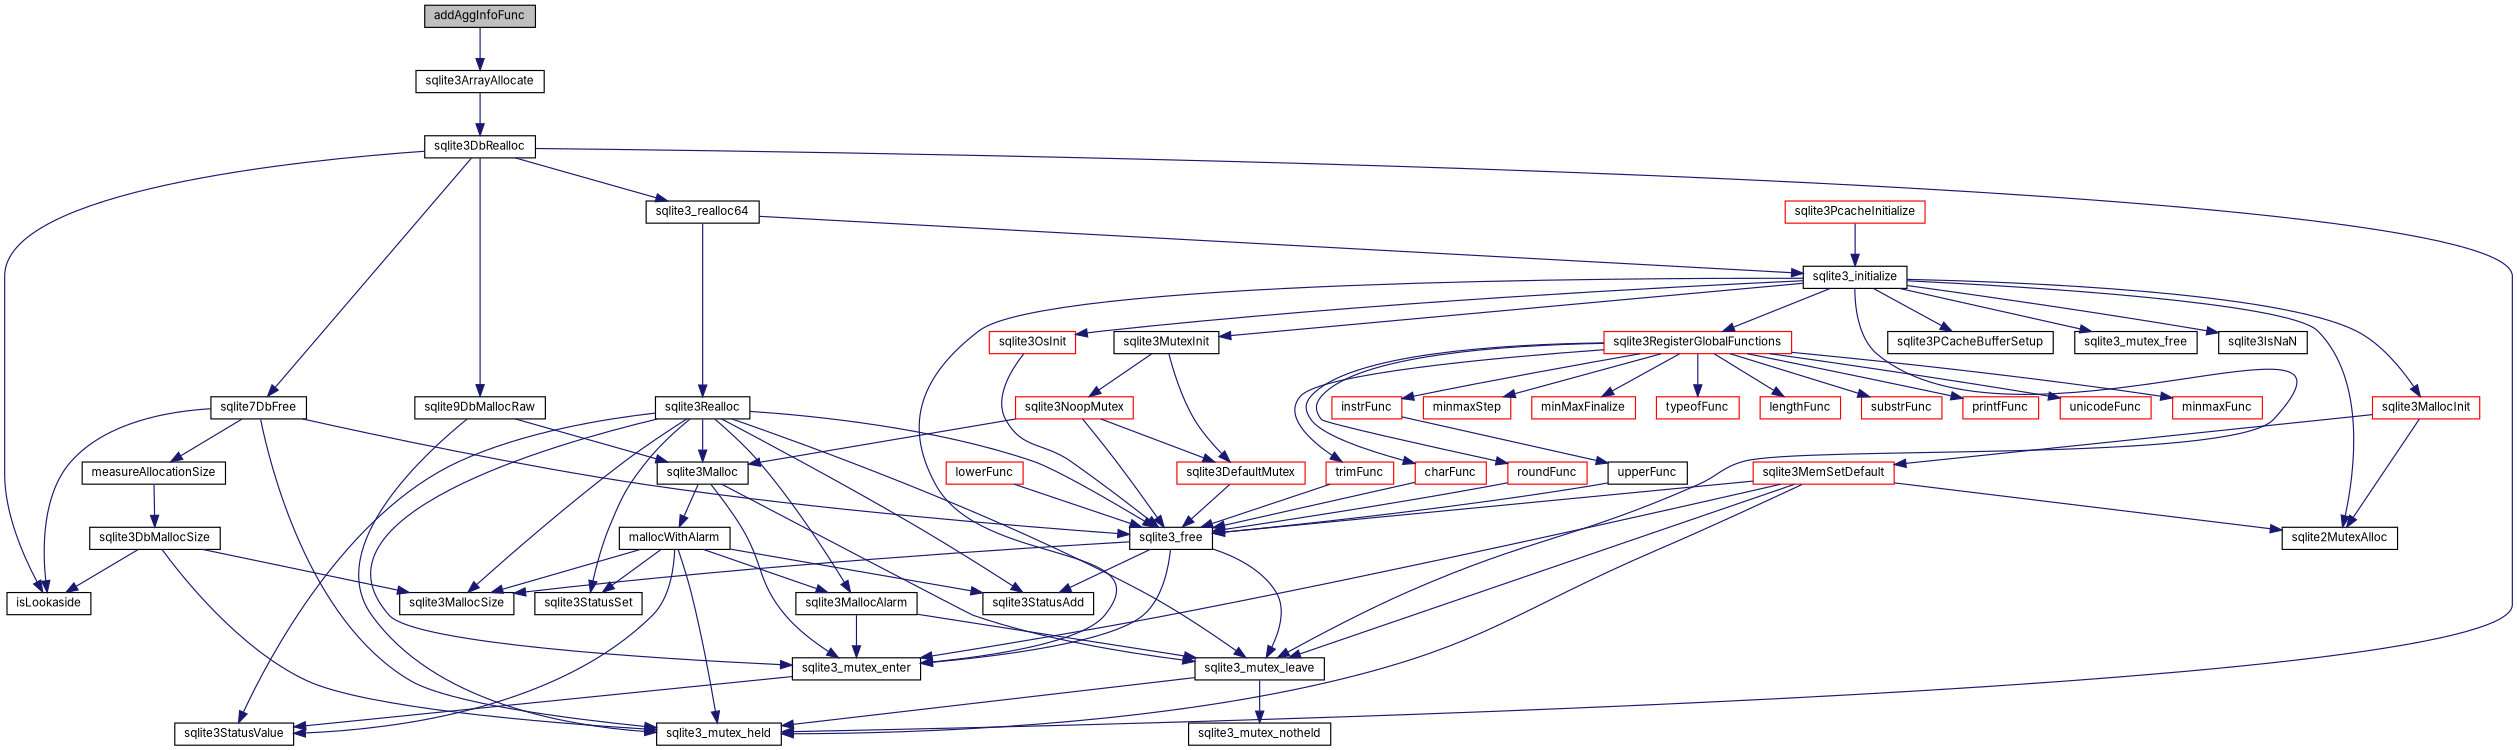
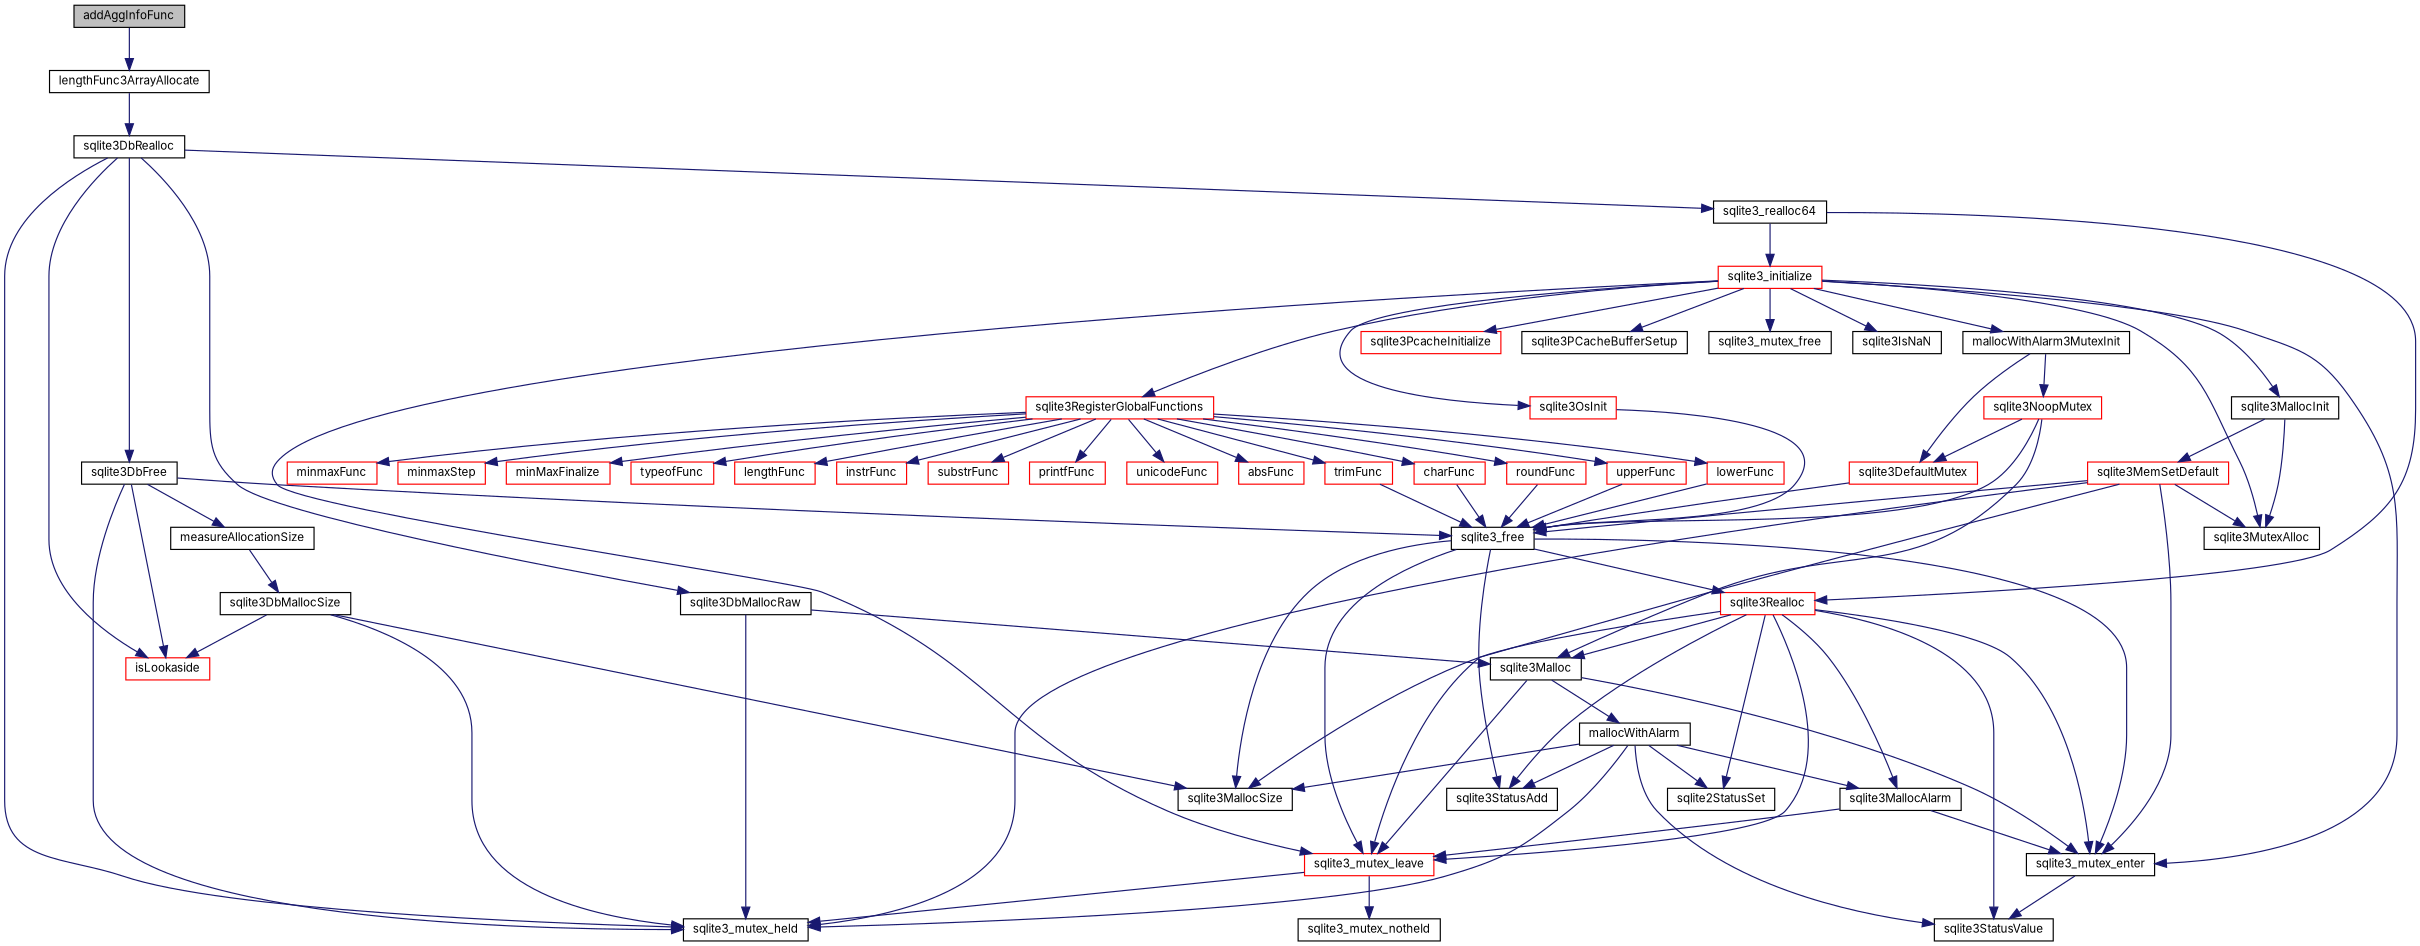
node "sqlite3ArrayAllocate": label "sqlite3ArrayAllocate" -> "lengthFunc3ArrayAllocate"
edge "sqlite3PcacheInitialize" -> "sqlite3_initialize": reversed
node "sqlite3_initialize": color black -> red
node "sqlite3MutexInit": label "sqlite3MutexInit" -> "mallocWithAlarm3MutexInit"
node "sqlite7DbFree": label "sqlite7DbFree" -> "sqlite3DbFree"
node "sqlite9DbMallocRaw": label "sqlite9DbMallocRaw" -> "sqlite3DbMallocRaw"
node "sqlite3Realloc": color black -> red
node "sqlite3MallocInit": color red -> black
edge "sqlite3RegisterGlobalFunctions" -> "lowerFunc": added
edge "instrFunc" -> "upperFunc": now "sqlite3RegisterGlobalFunctions" -> "upperFunc"
edge "sqlite3Realloc" -> "sqlite3_free": reversed
node "absFunc": added
node "upperFunc": color black -> red
node "sqlite2MutexAlloc": label "sqlite2MutexAlloc" -> "sqlite3MutexAlloc"
node "isLookaside": color black -> red
node "sqlite3StatusSet": label "sqlite3StatusSet" -> "sqlite2StatusSet"
node "sqlite3_mutex_leave": color black -> red
